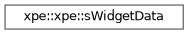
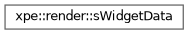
node "xpe::xpe::sWidgetData": label "xpe::xpe::sWidgetData" -> "xpe::render::sWidgetData"
